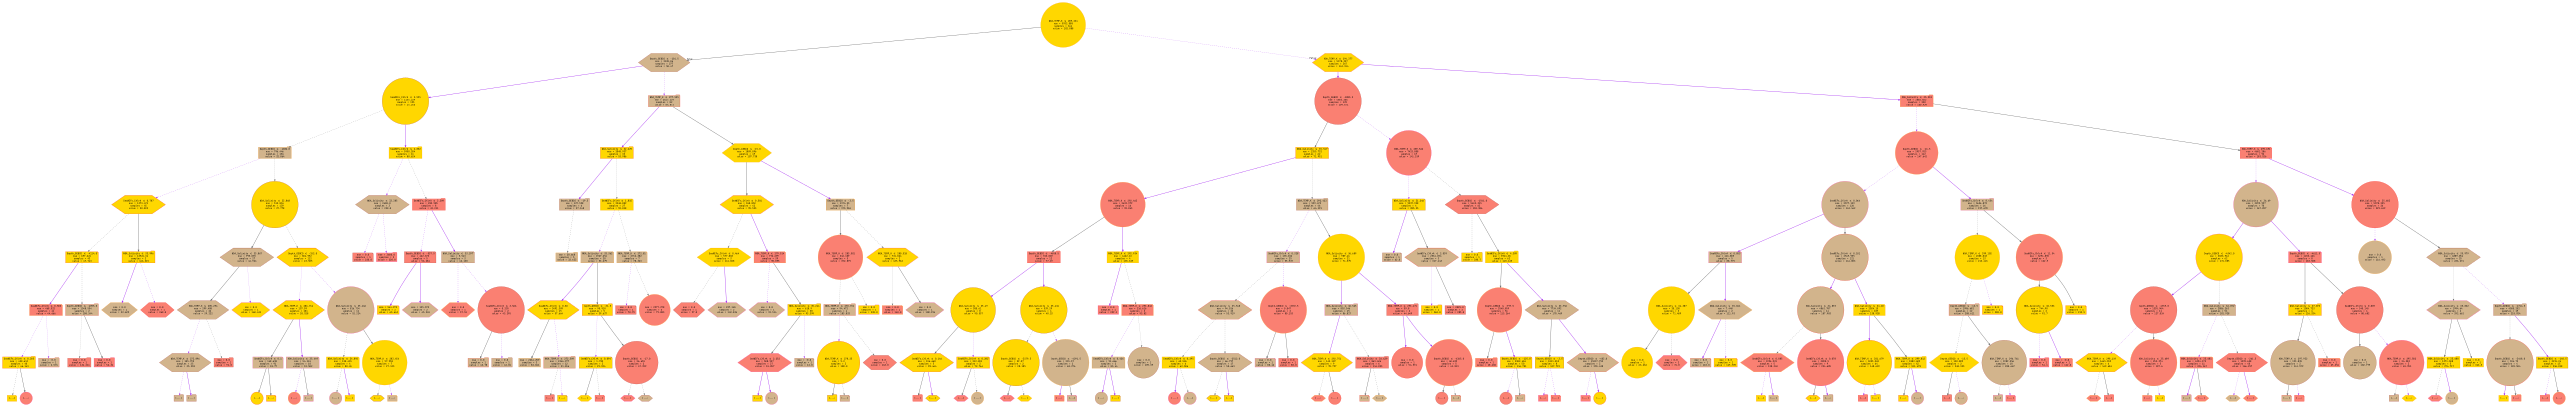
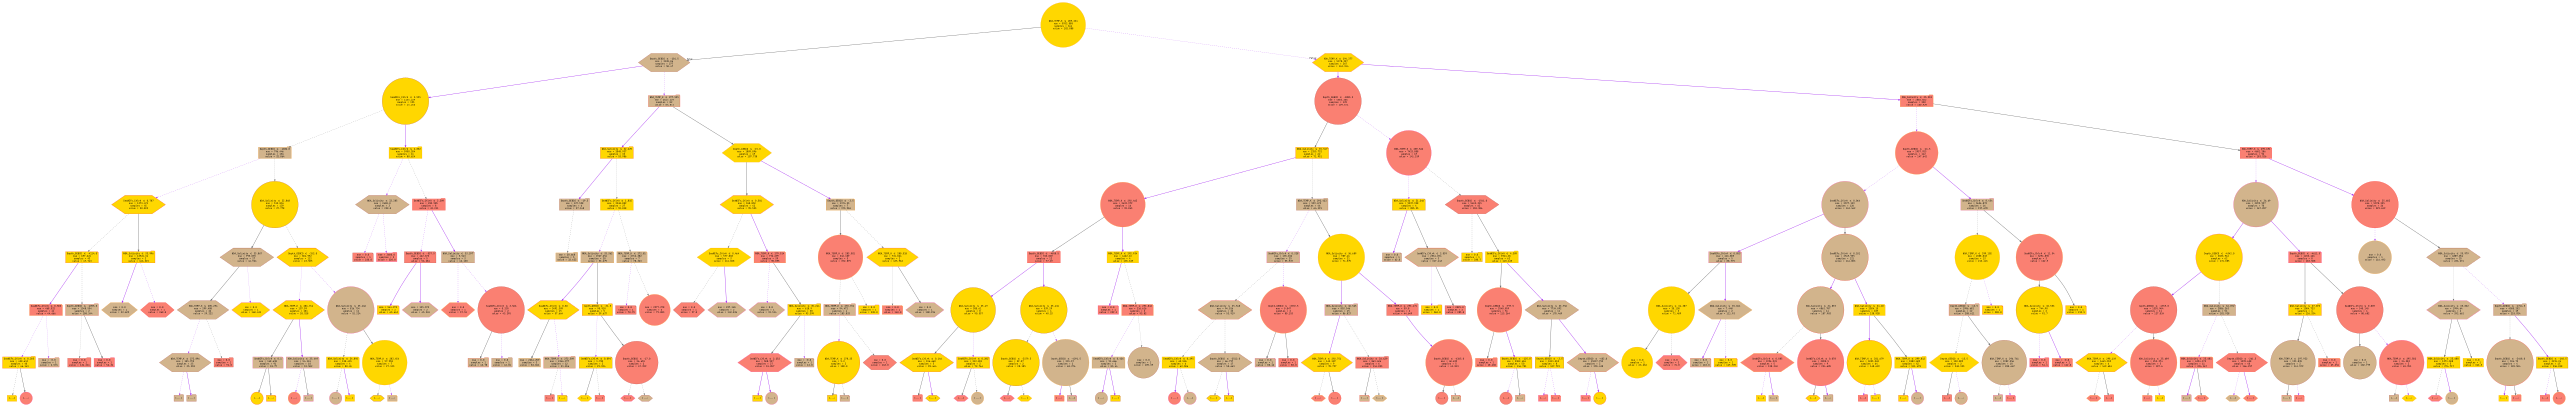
node "mse = 0.0 samples = 1 value = 54.574": removed
